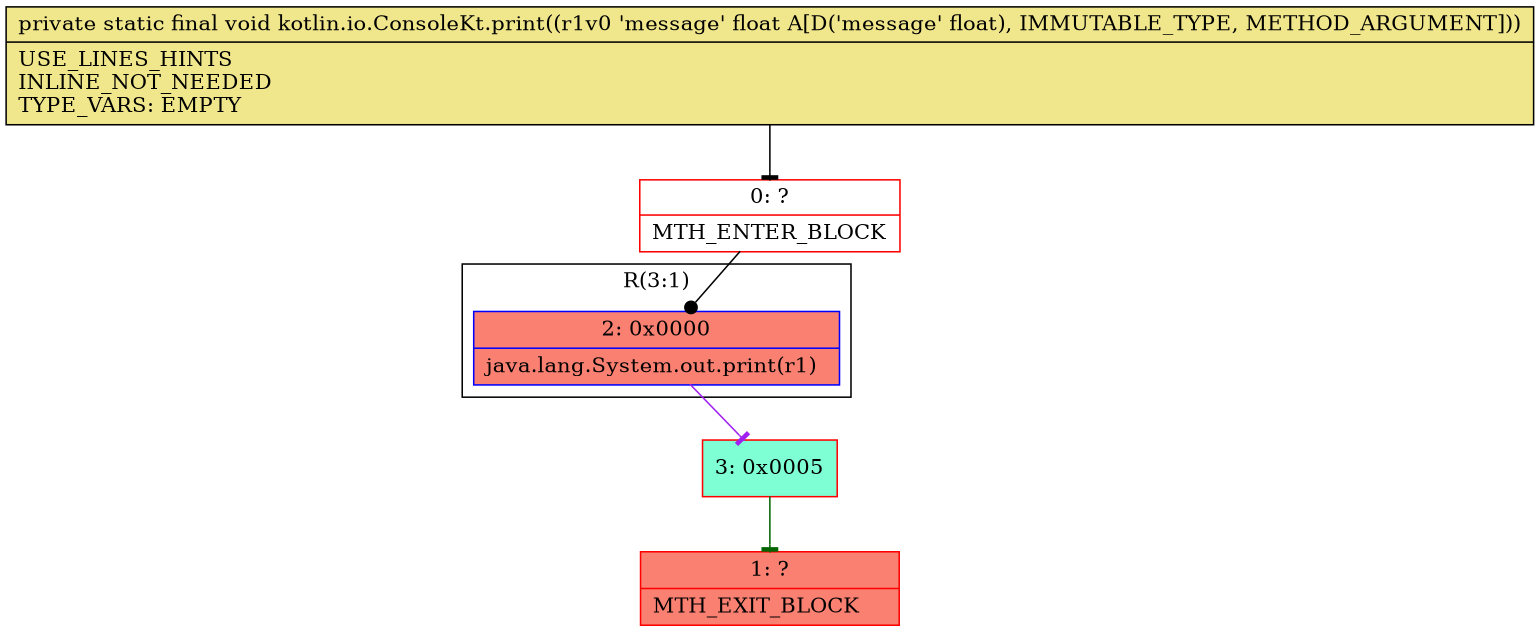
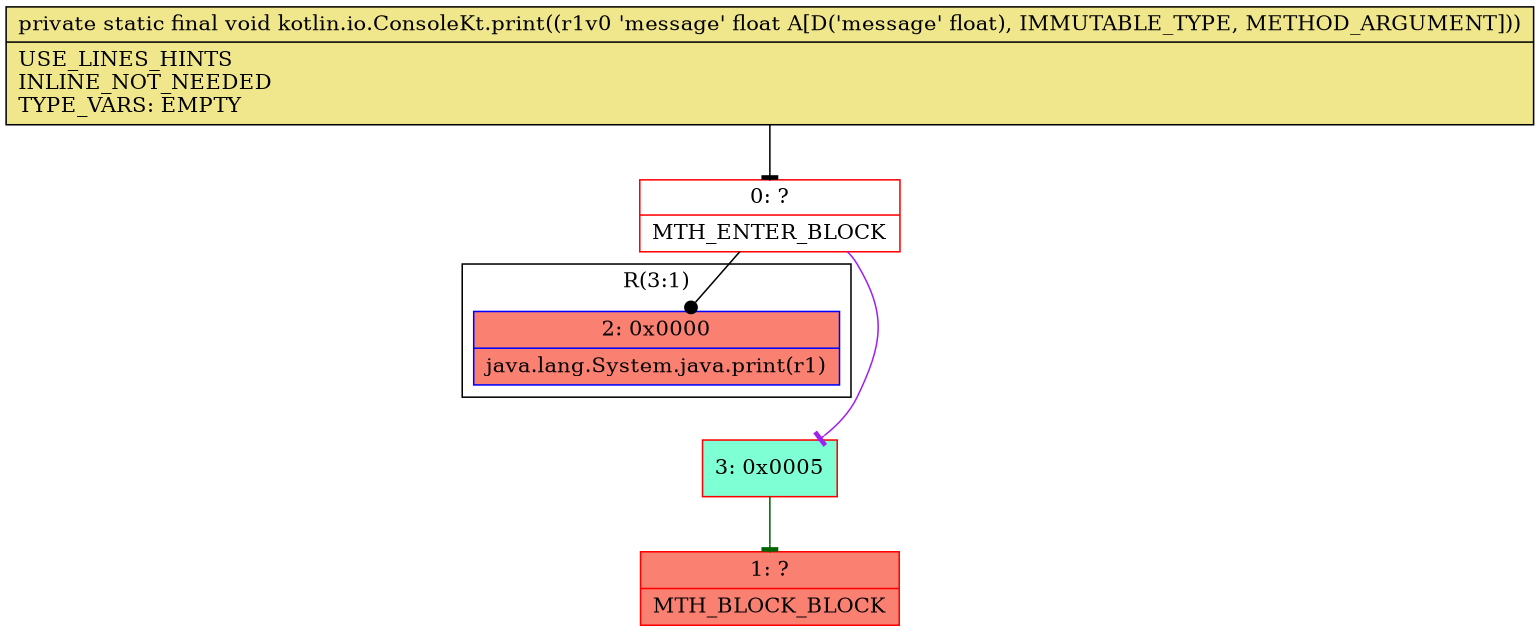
node "2: 0x0000": text "java.lang.System.out.print(r1)" -> "java.lang.System.java.print(r1)"
edge "2: 0x0000" -> "3: 0x0005": now "0: ?" -> "3: 0x0005"
node "1: ?": text "MTH_EXIT_BLOCK" -> "MTH_BLOCK_BLOCK"
